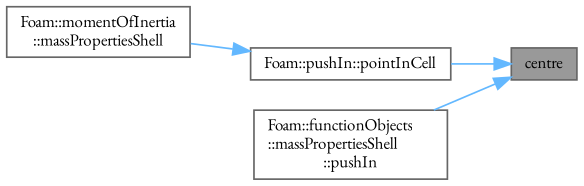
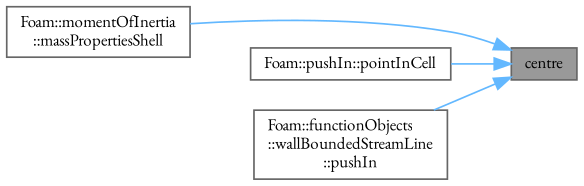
edge "Foam::momentOfInertia ::massPropertiesShell" -> "Foam::pushIn::pointInCell": now "Foam::momentOfInertia ::massPropertiesShell" -> "centre"
node "Foam::functionObjects ::massPropertiesShell ::pushIn": label "Foam::functionObjects ::massPropertiesShell ::pushIn" -> "Foam::functionObjects ::wallBoundedStreamLine ::pushIn"
